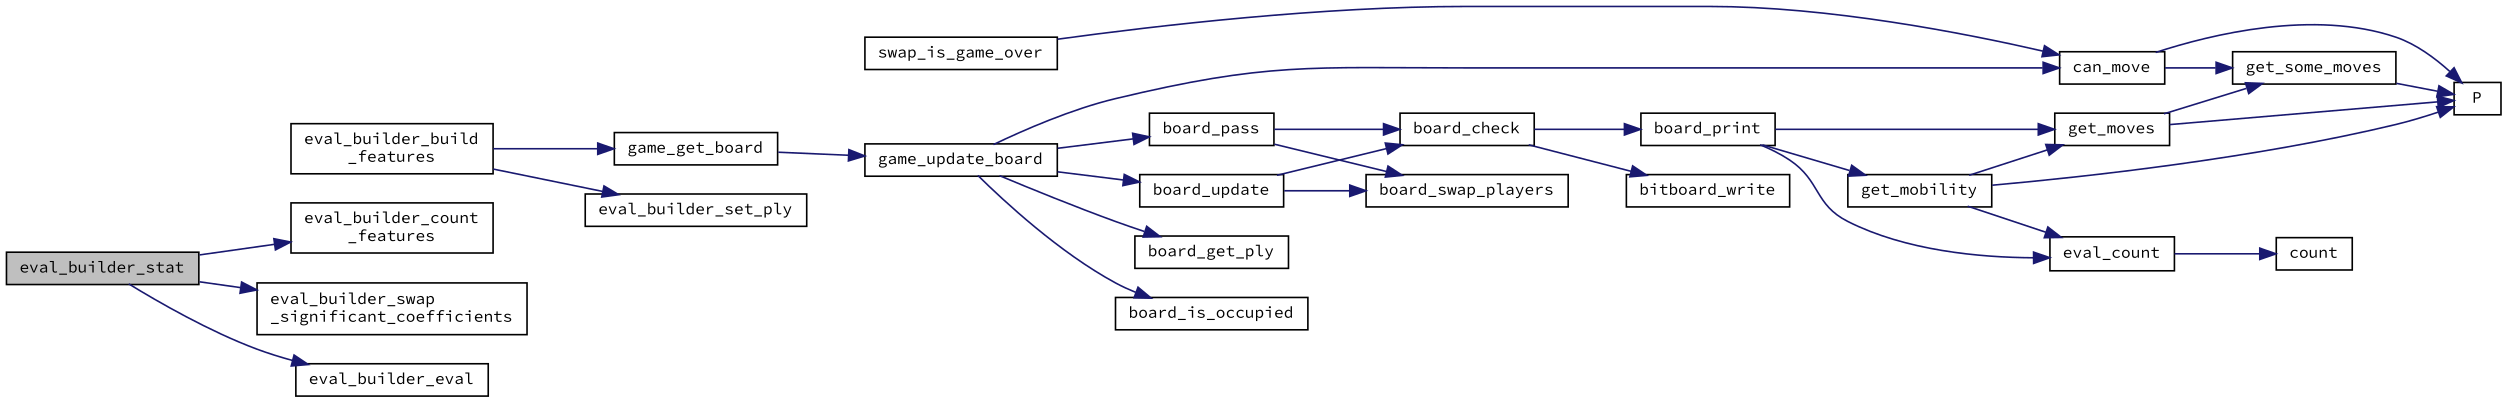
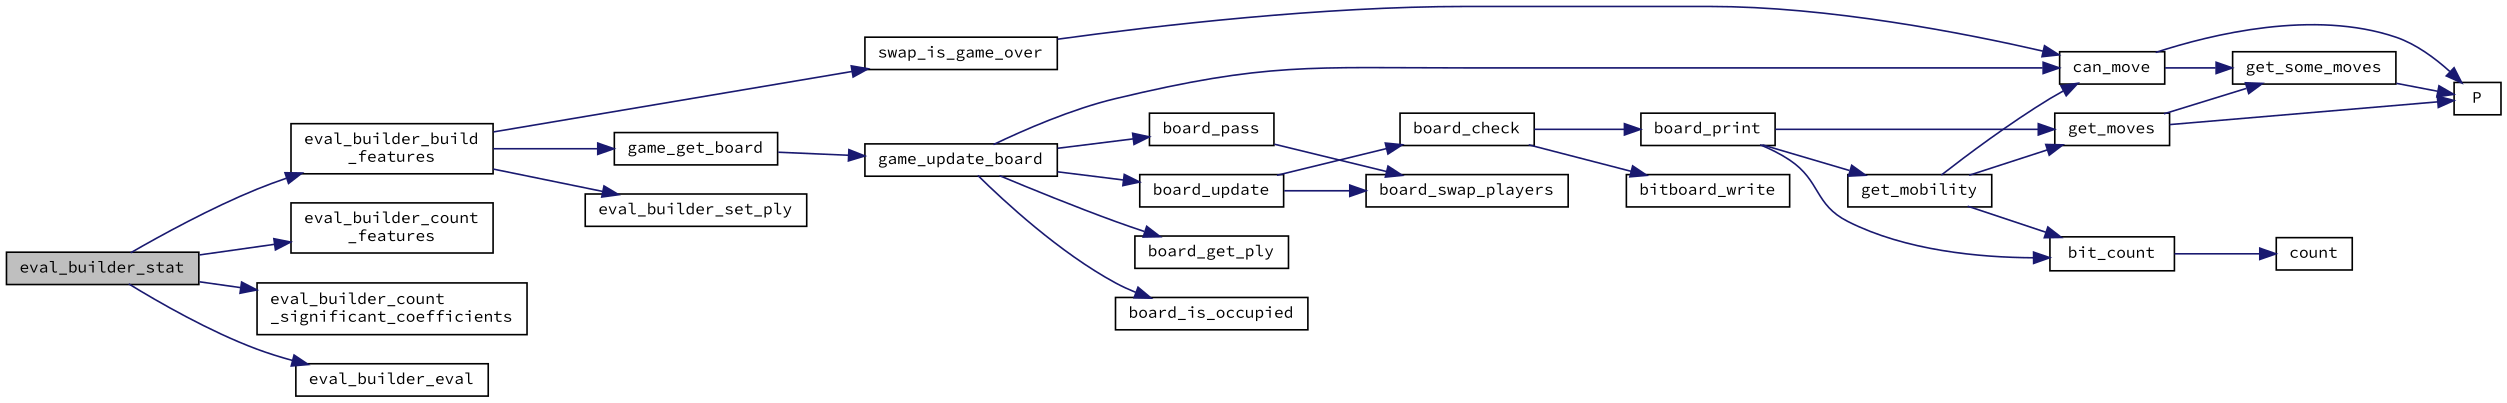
edge "eval_builder_build _features" -> "swap_is_game_over": added
edge "board_pass" -> "board_check": removed
edge "get_mobility" -> "P": now "get_mobility" -> "can_move"
edge "eval_builder_stat" -> "eval_builder_build _features": added
node "eval_count": label "eval_count" -> "bit_count"
node "eval_builder_swap _significant_coefficients": label "eval_builder_swap _significant_coefficients" -> "eval_builder_count _significant_coefficients"
